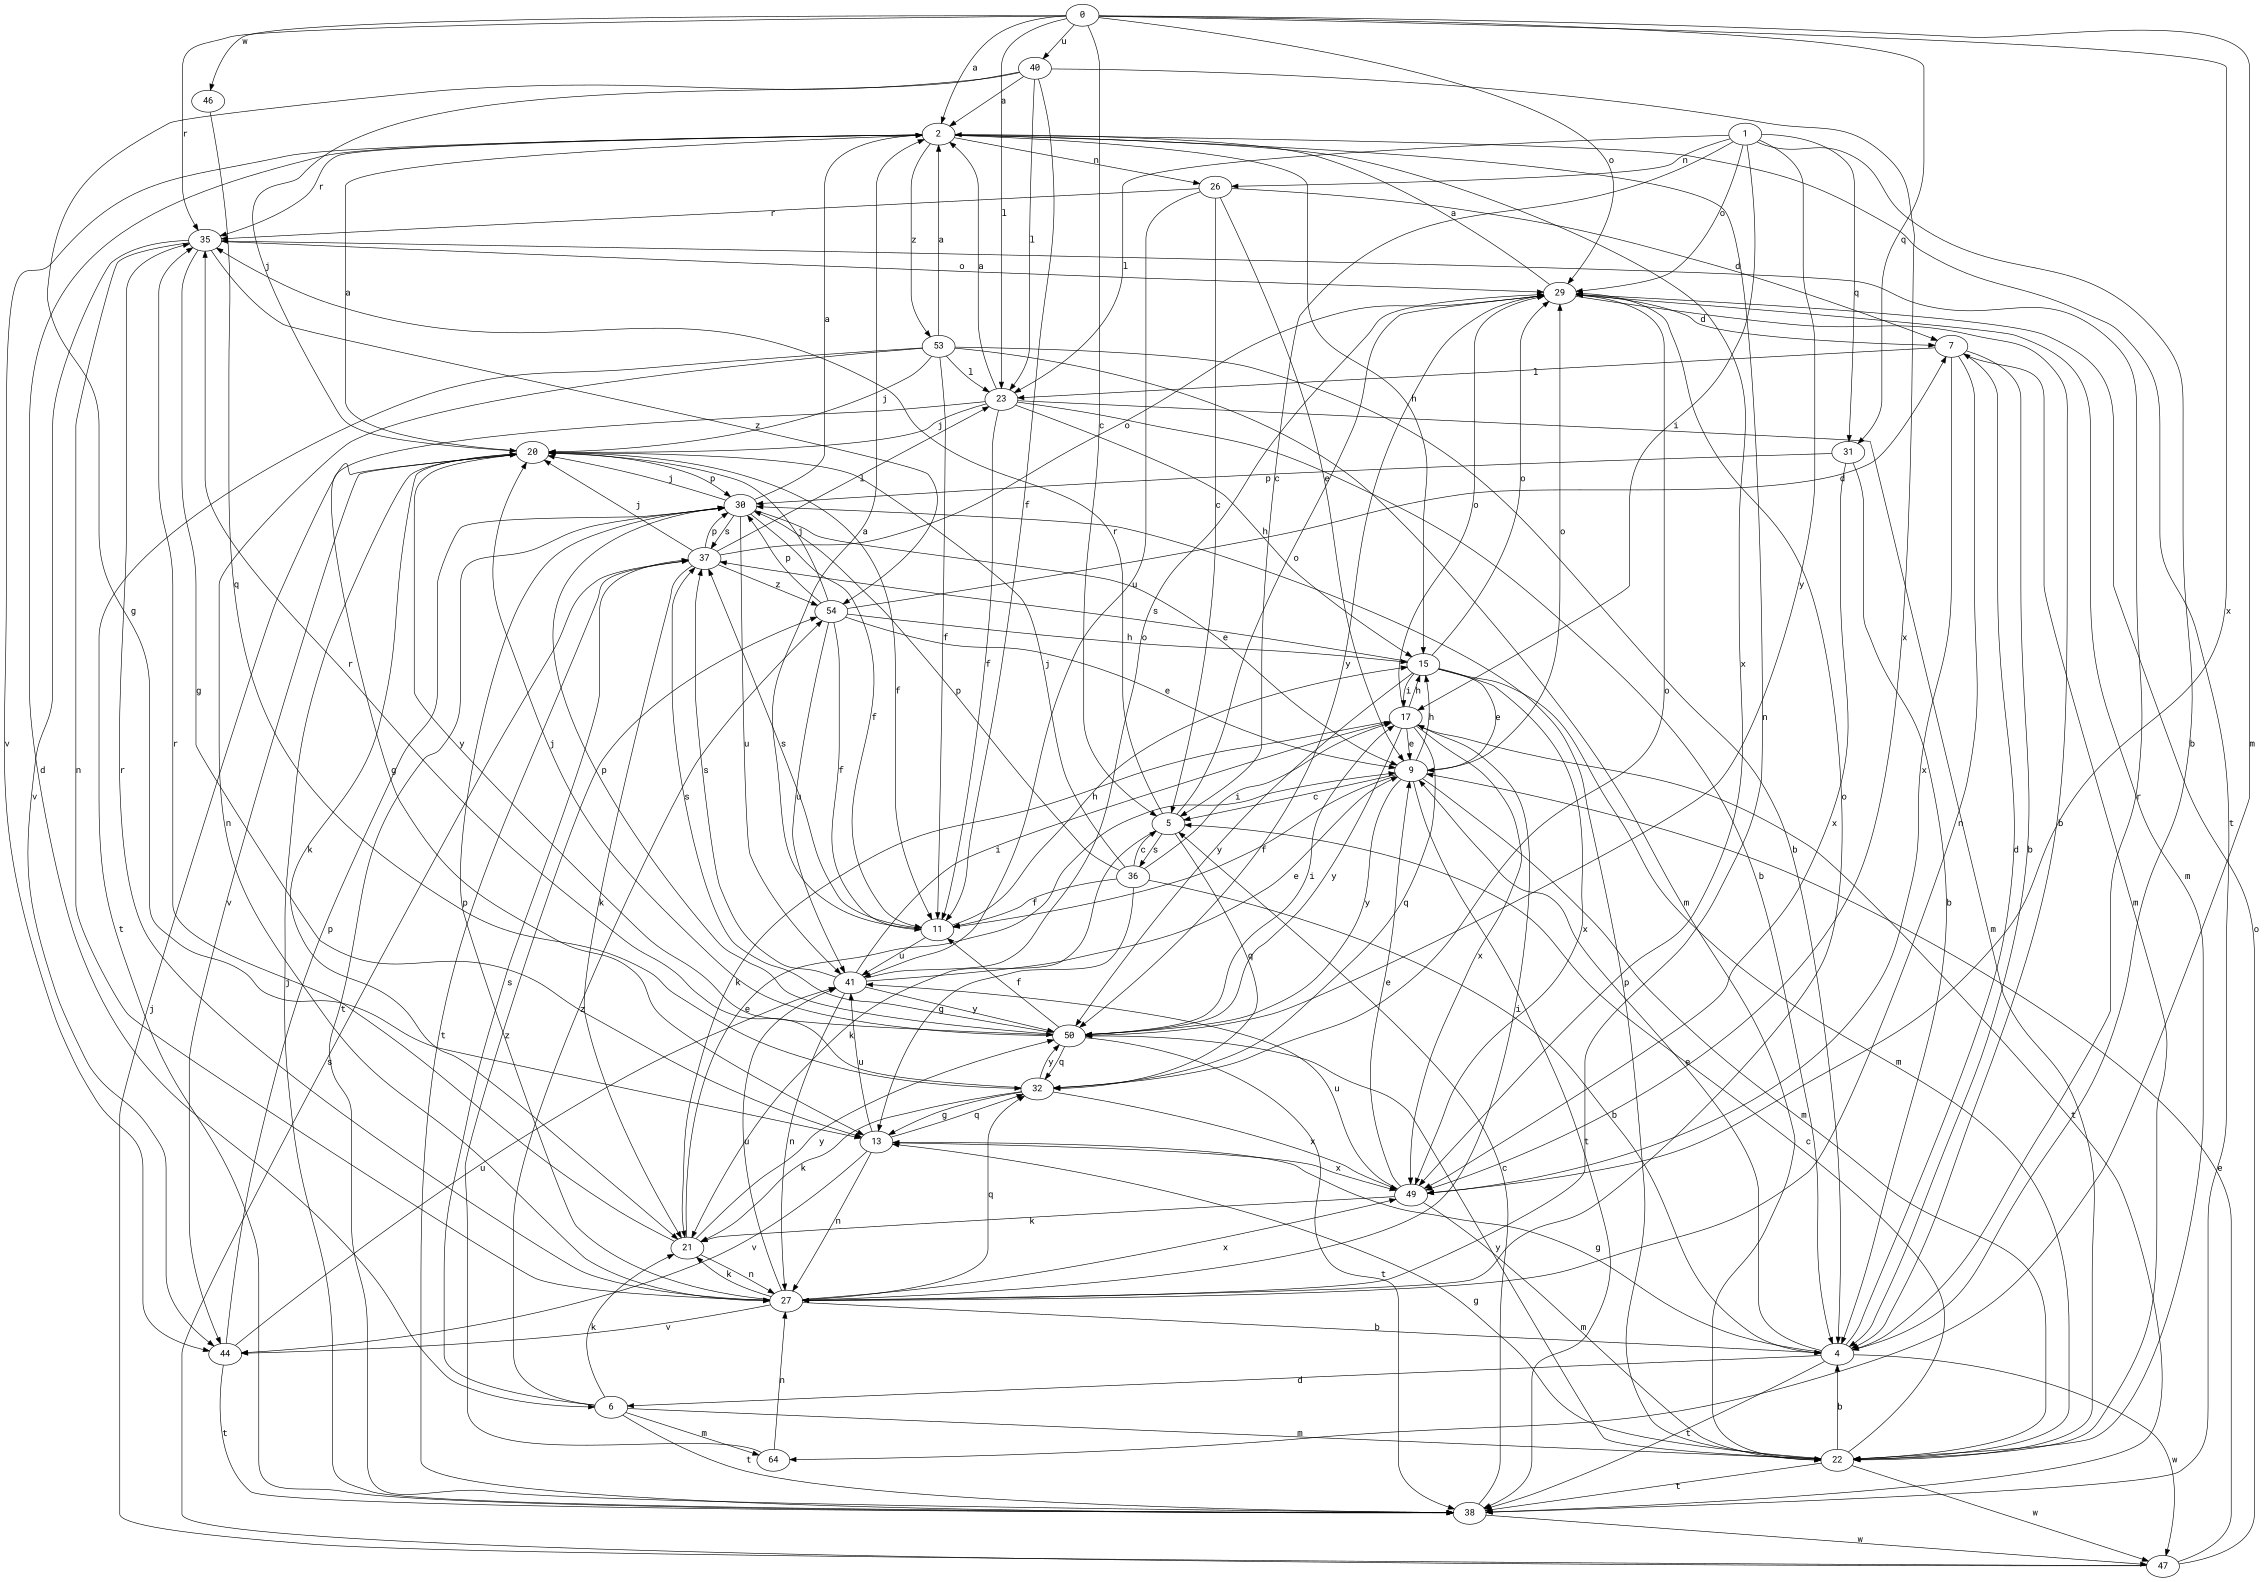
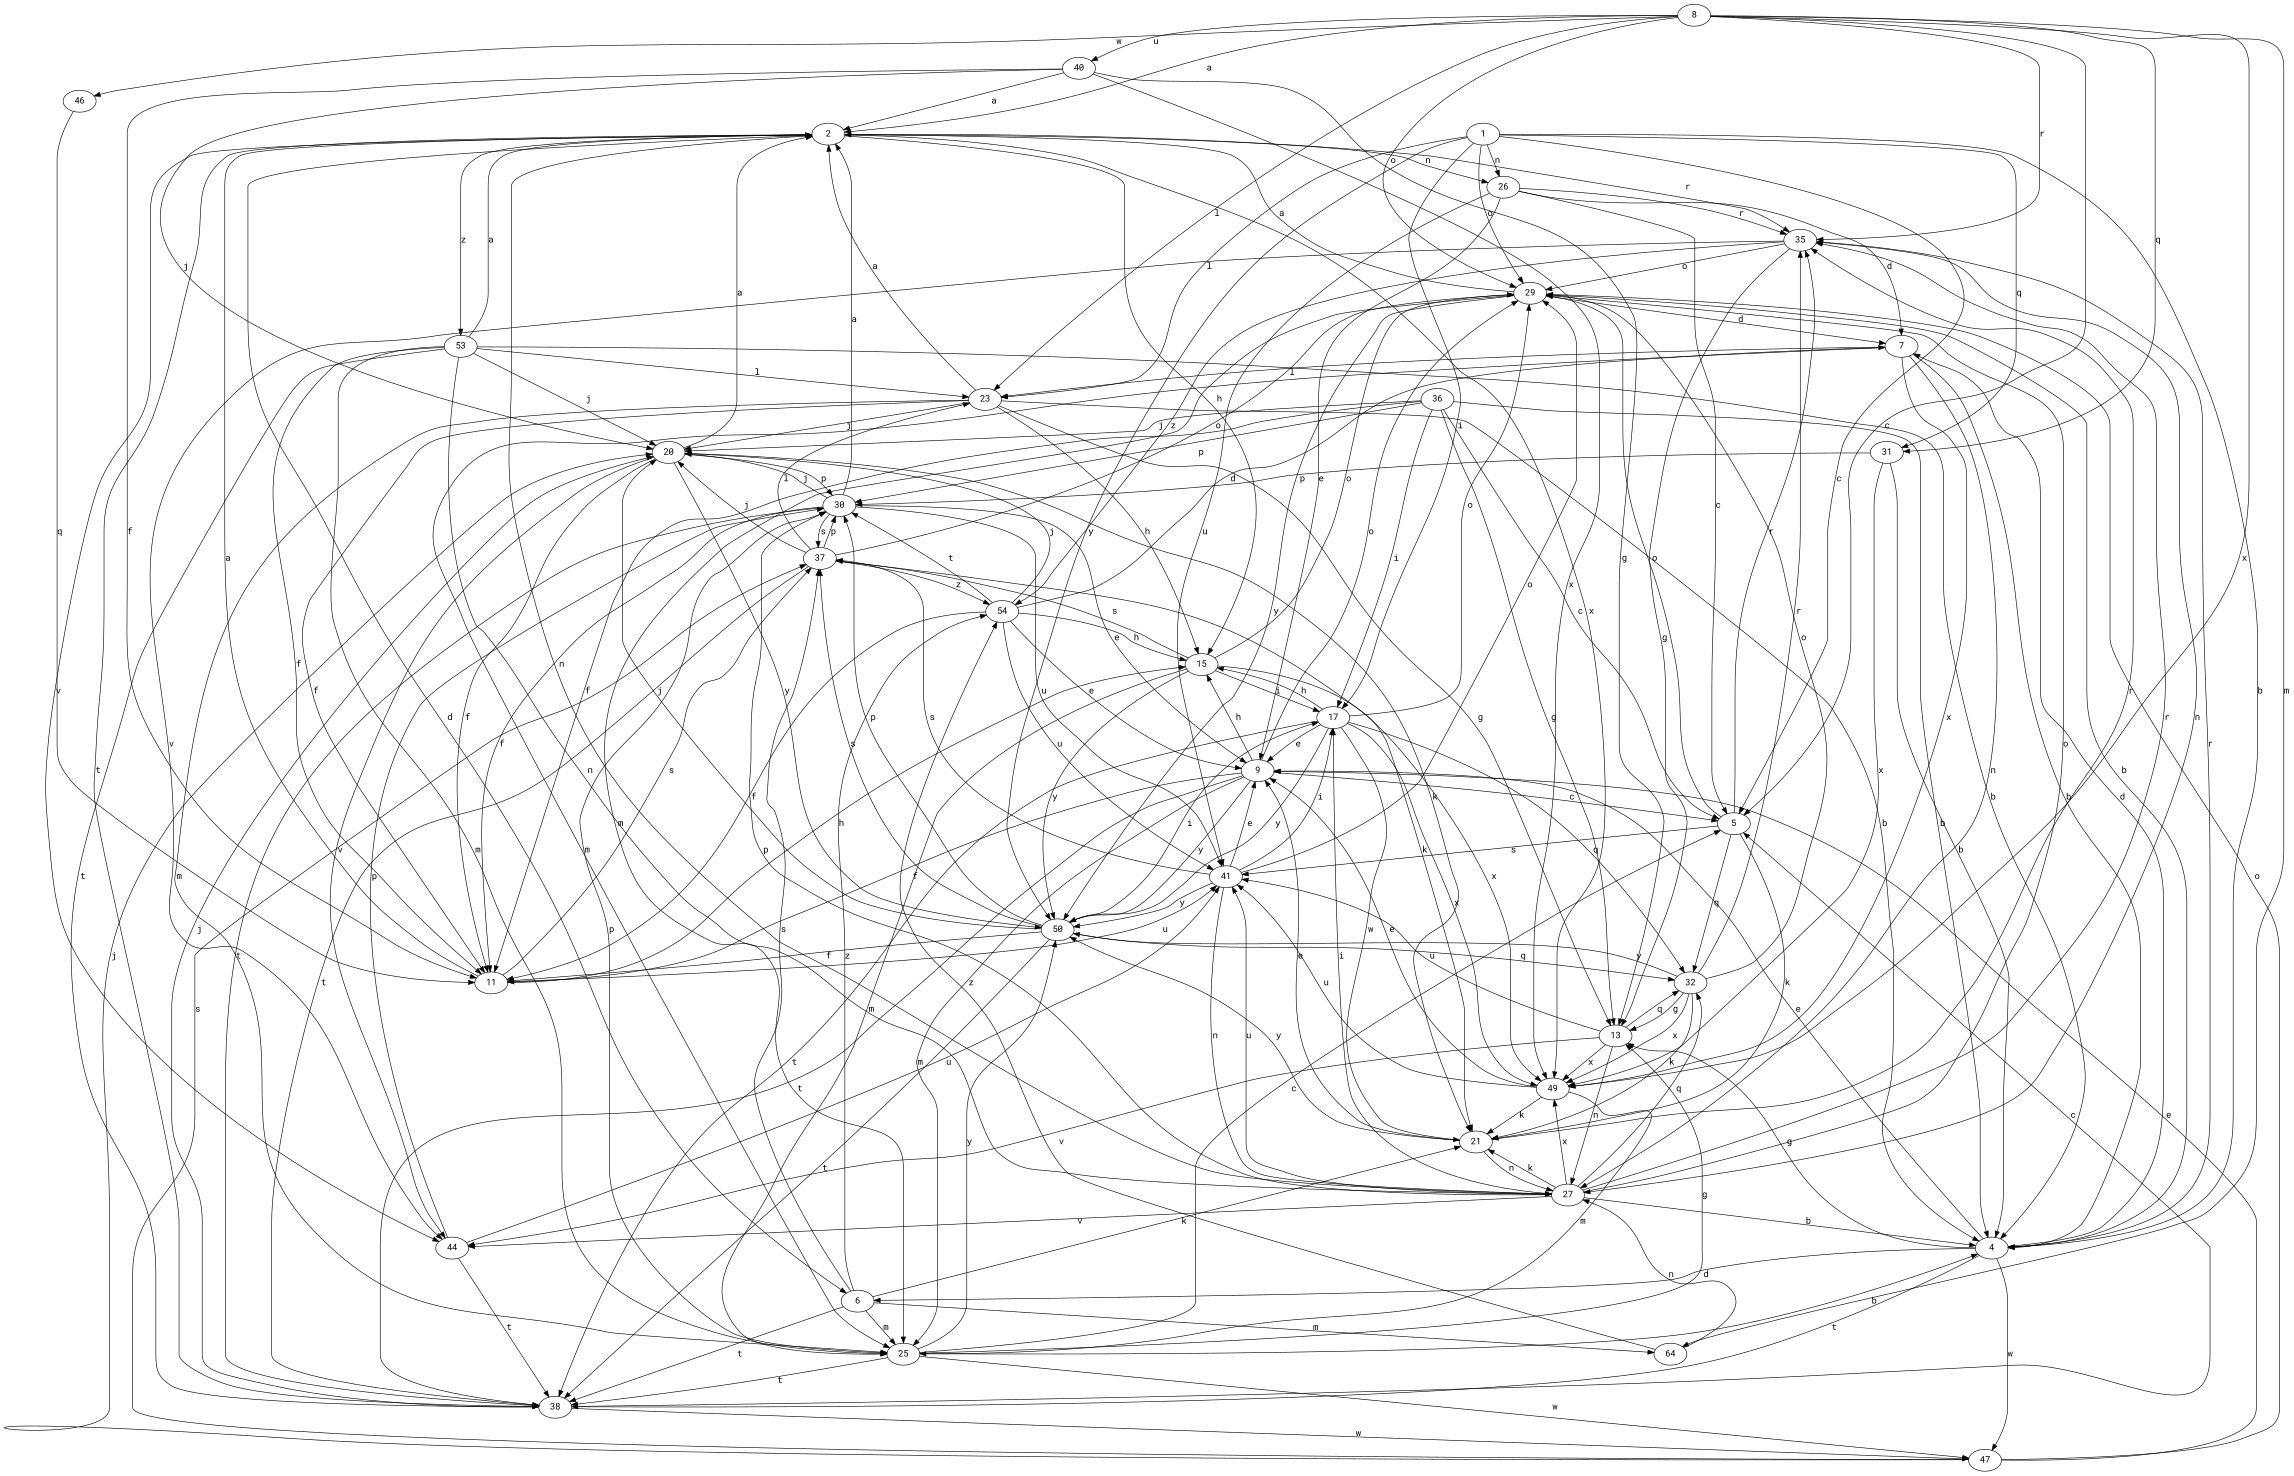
node "0": label "0" -> "8"
edge "40" -> "23": removed, label "l"
edge "54" -> "30": label "p" -> "t"
edge "15" -> "9": removed, label "e"
edge "46" -> "32": now "46" -> "11"
edge "5" -> "36": now "5" -> "41"
edge "17" -> "21": label "k" -> "w"
node "22": label "22" -> "25"
